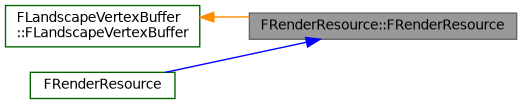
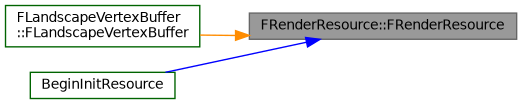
edge "FRenderResource::FRenderResource" -> "FLandscapeVertexBuffer ::FLandscapeVertexBuffer": reversed
node "FRenderResource": label "FRenderResource" -> "BeginInitResource"
